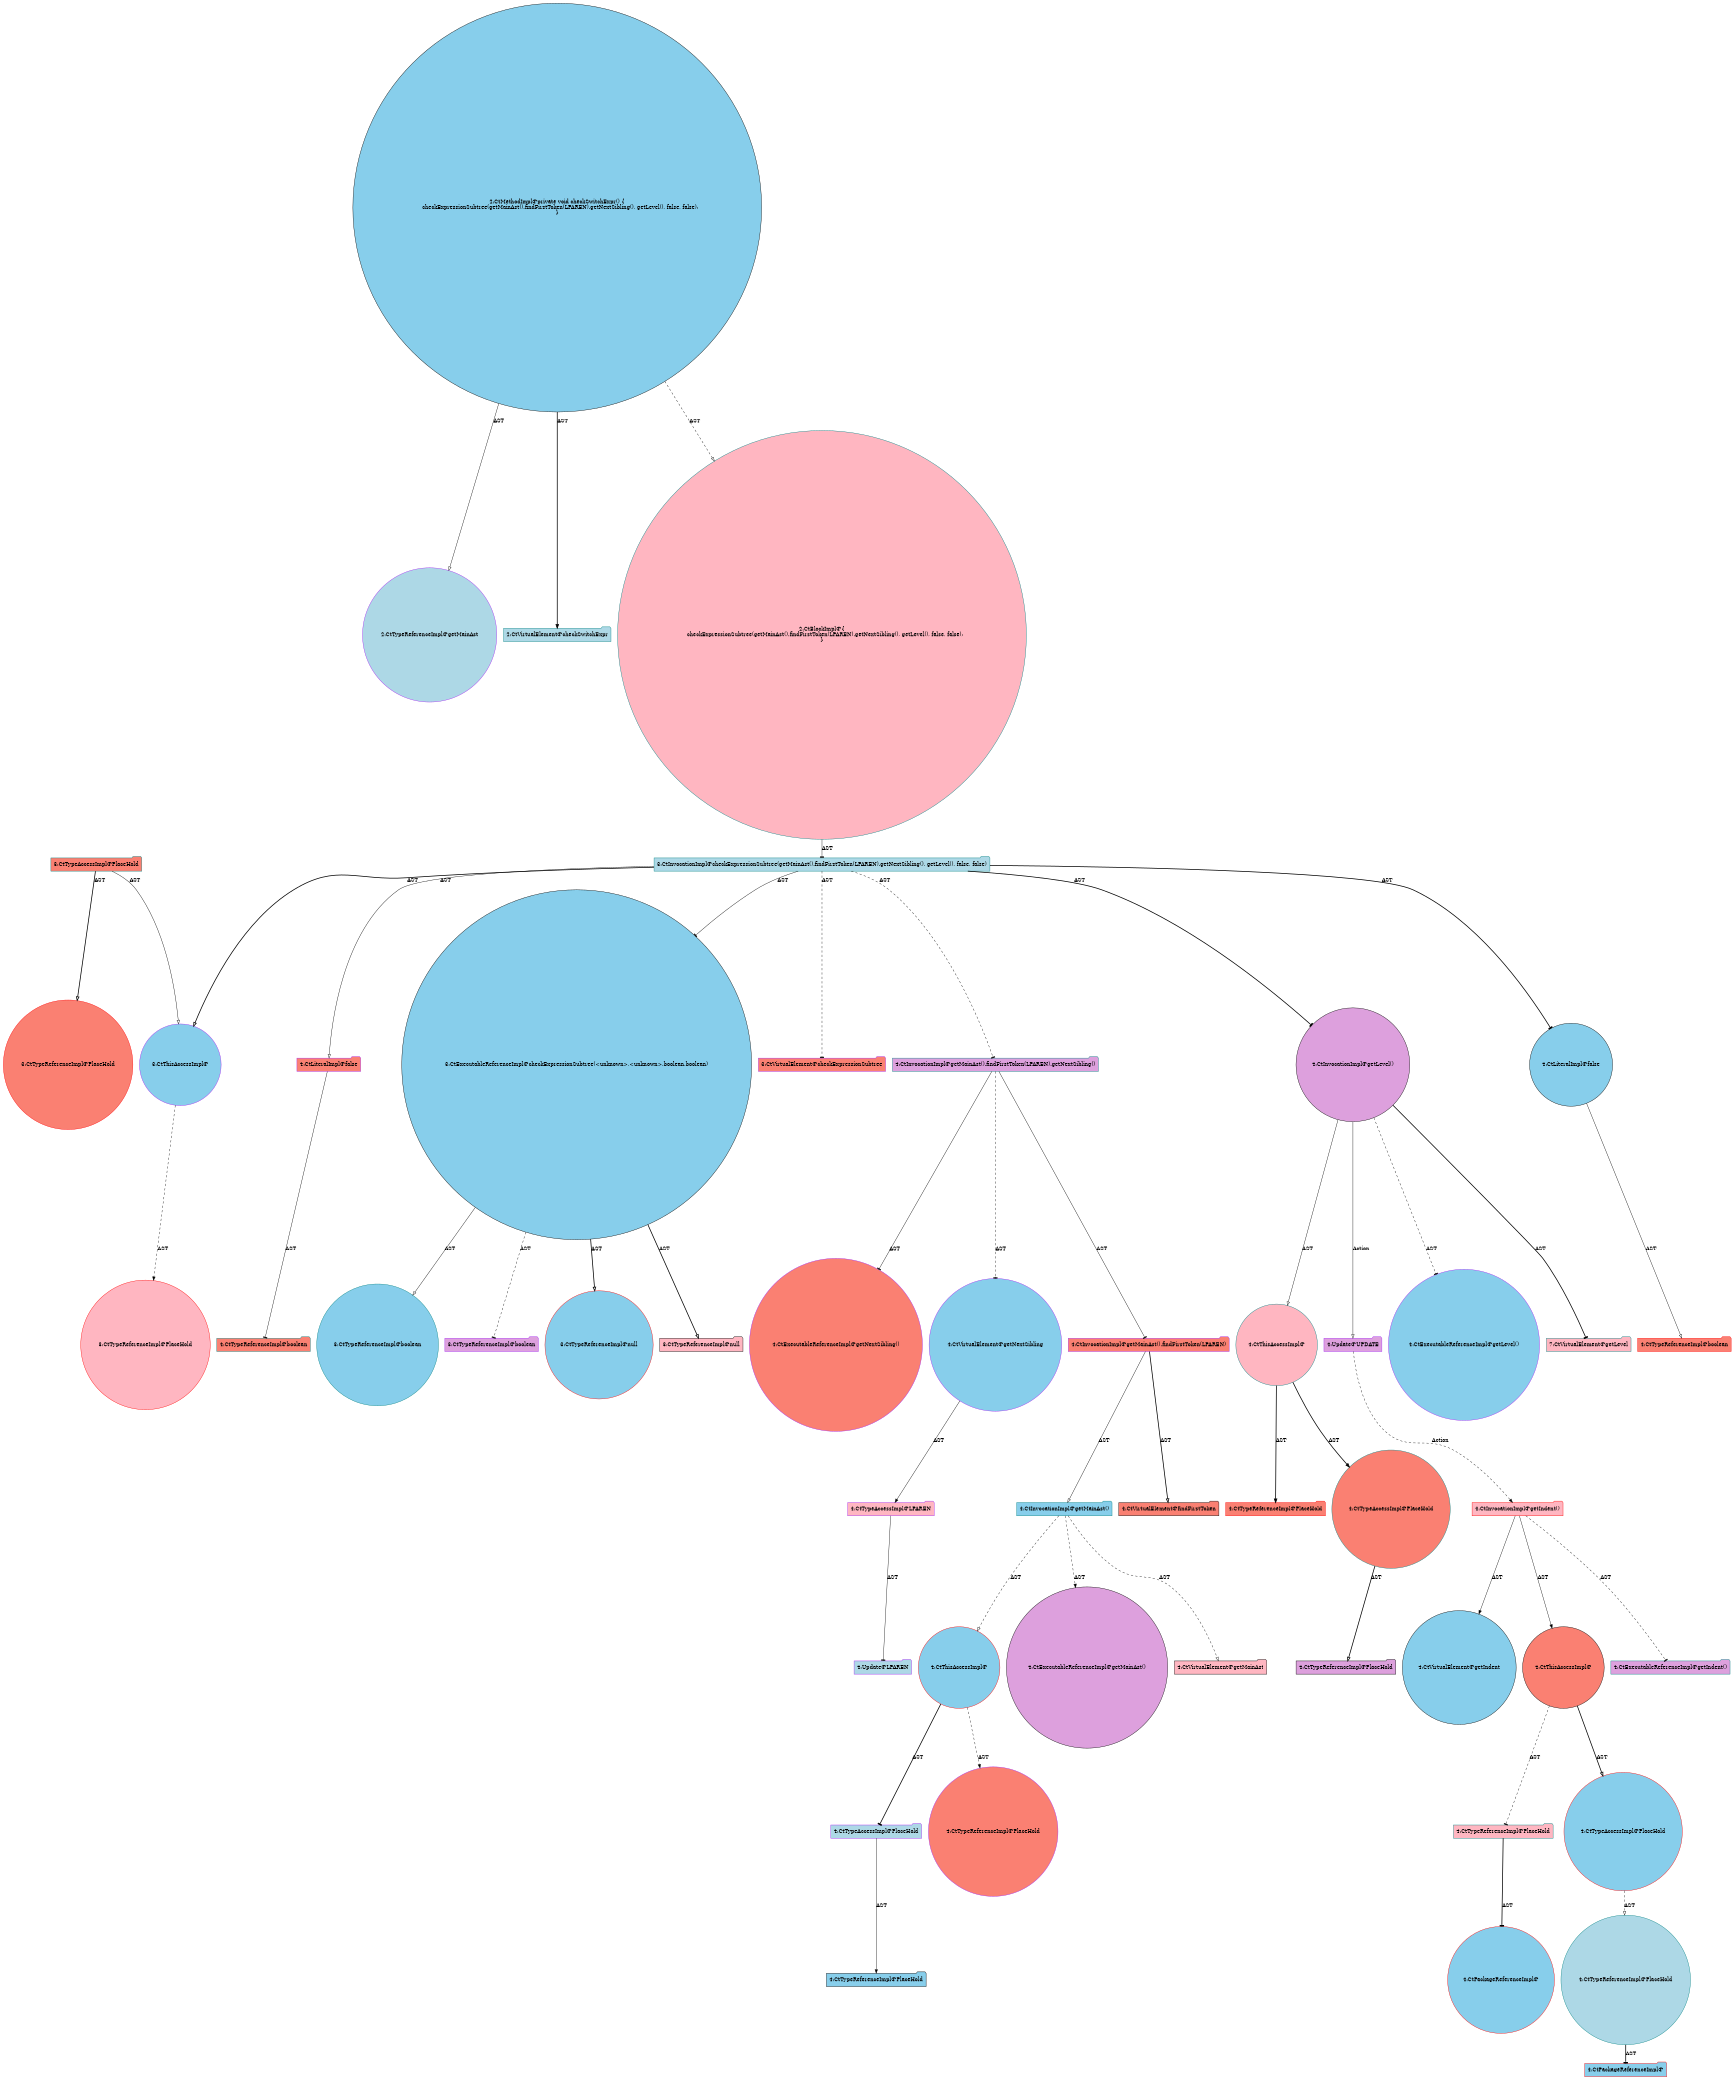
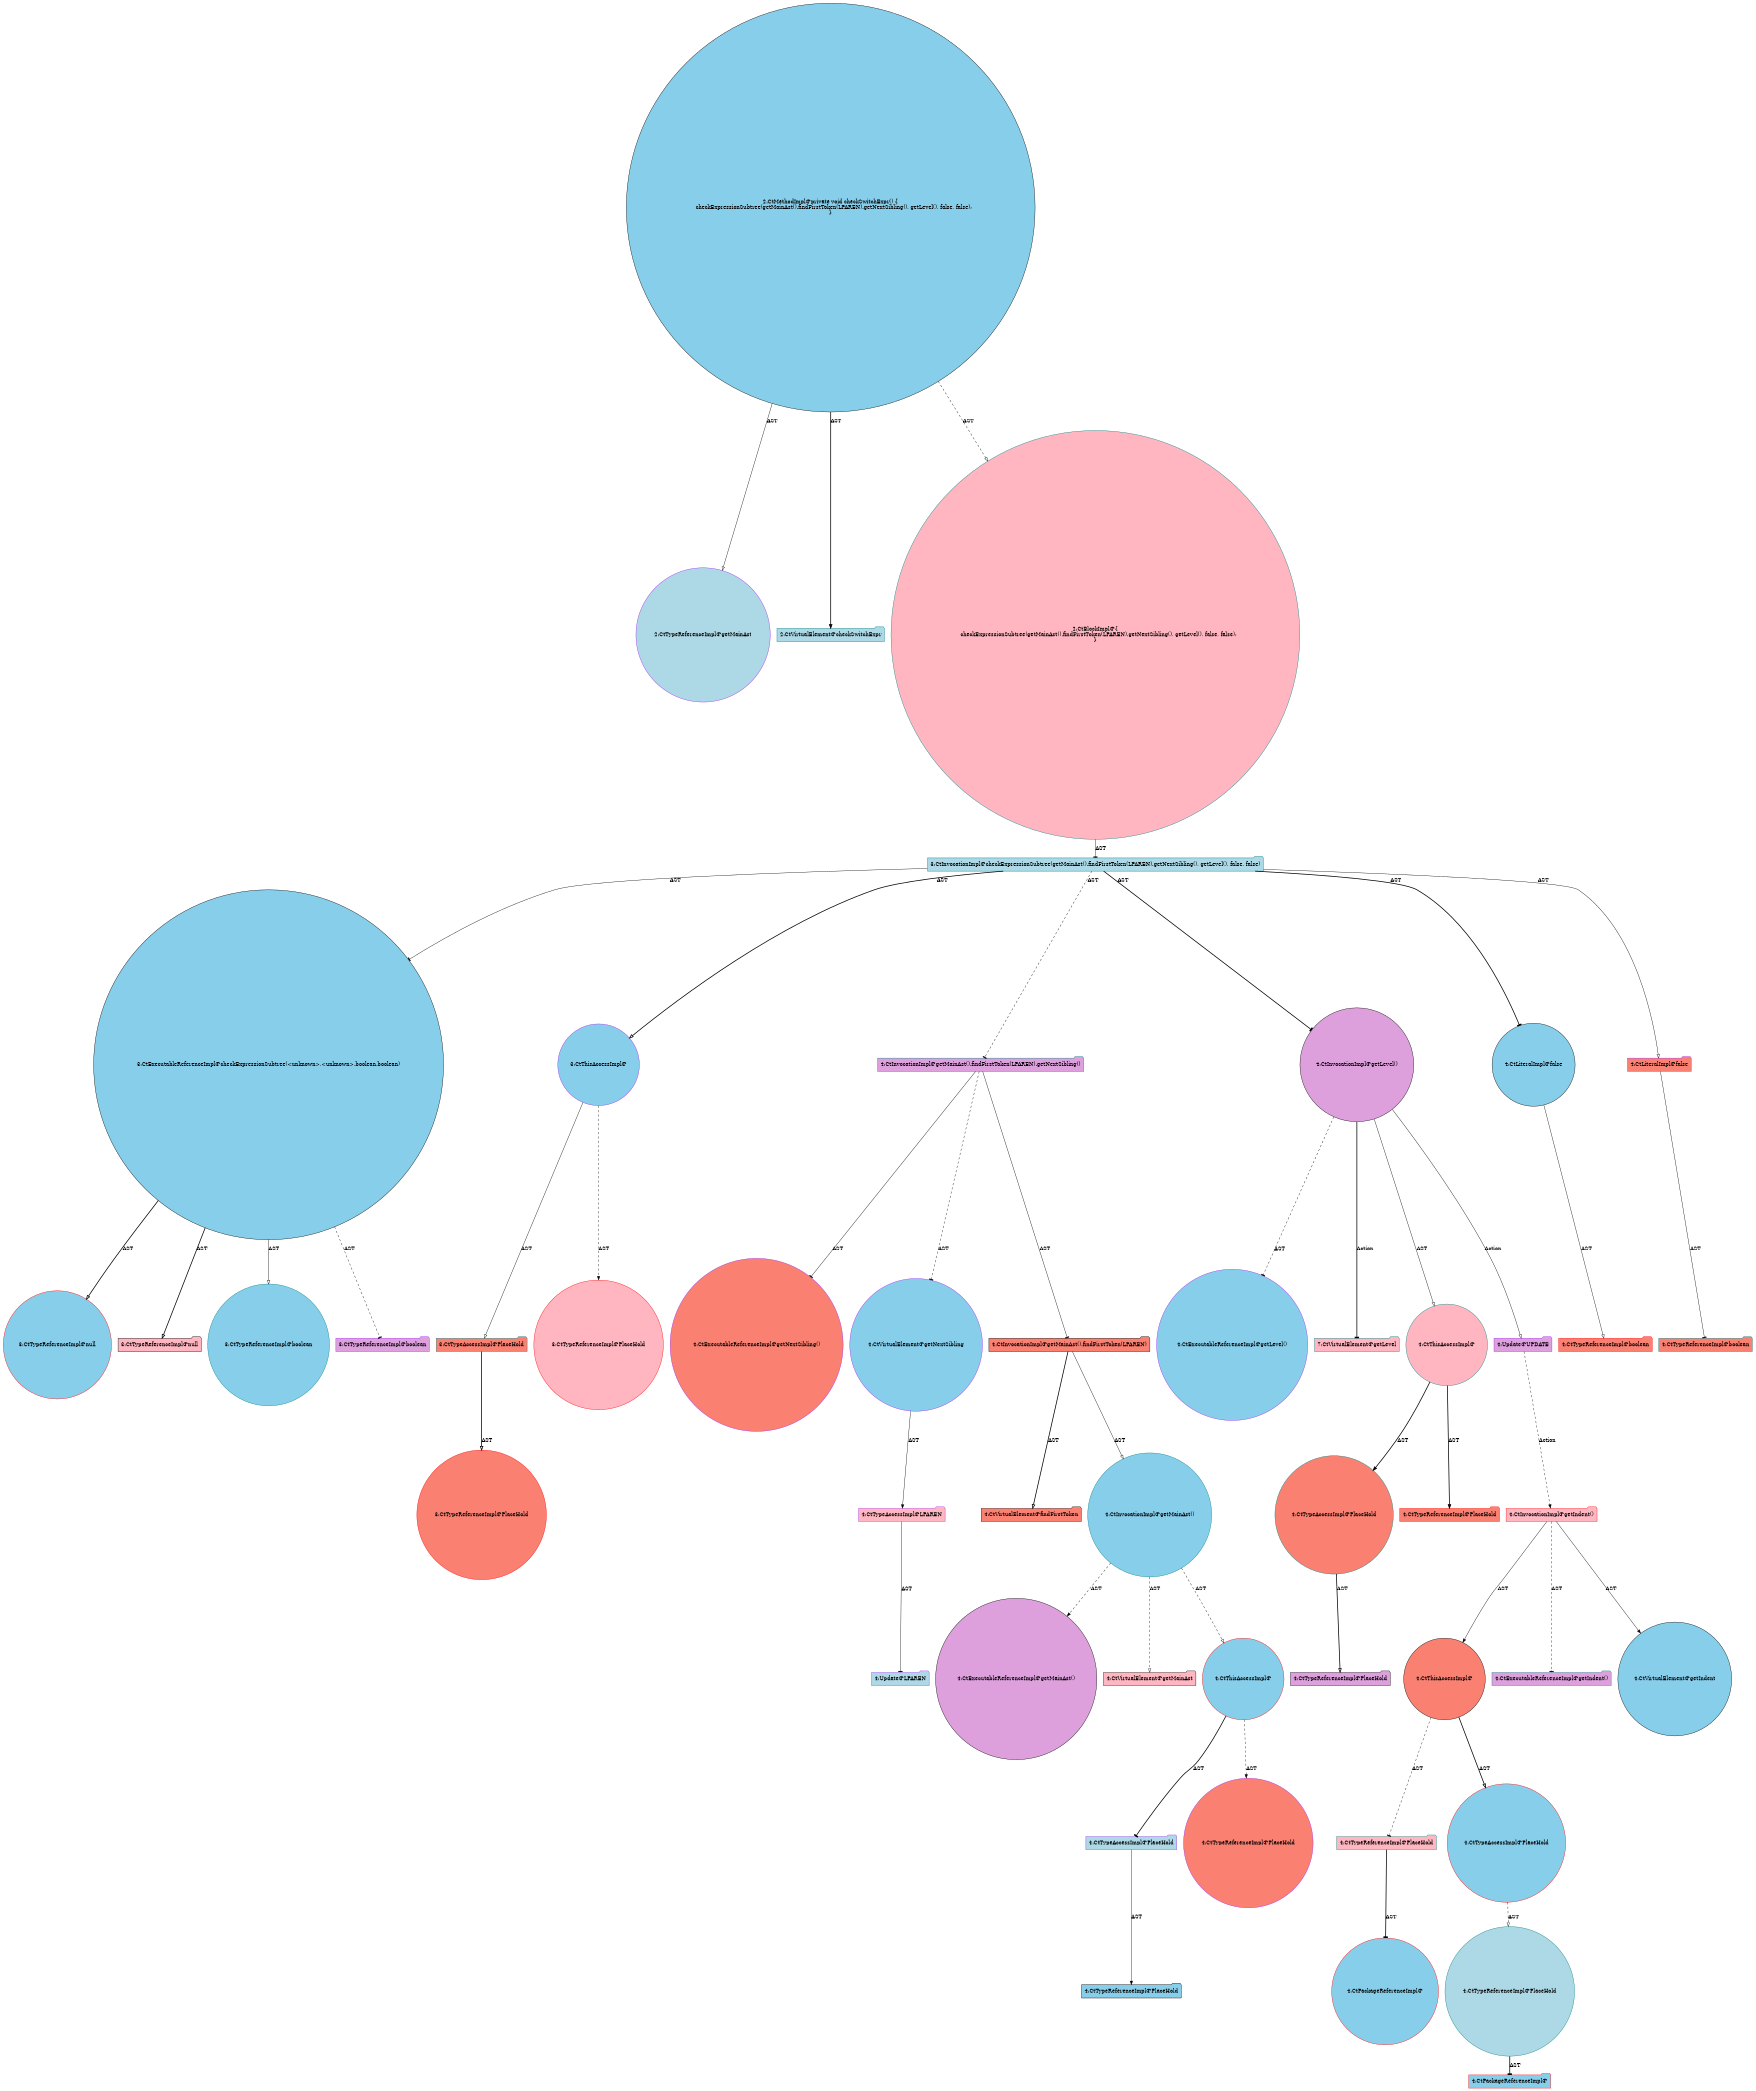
edge "3:CtTypeAccessImpl@PlaceHold" -> "3:CtThisAccessImpl@": reversed
node "3:CtVirtualElement@checkExpressionSubtree": removed
edge "4:CtInvocationImpl@getLevel()" -> "7:CtVirtualElement@getLevel": label "AST" -> "Action"
node "4:CtInvocationImpl@getMainAst().findFirstToken(LPAREN)": color purple -> black
node "4:CtInvocationImpl@getMainAst()": shape folder -> circle
